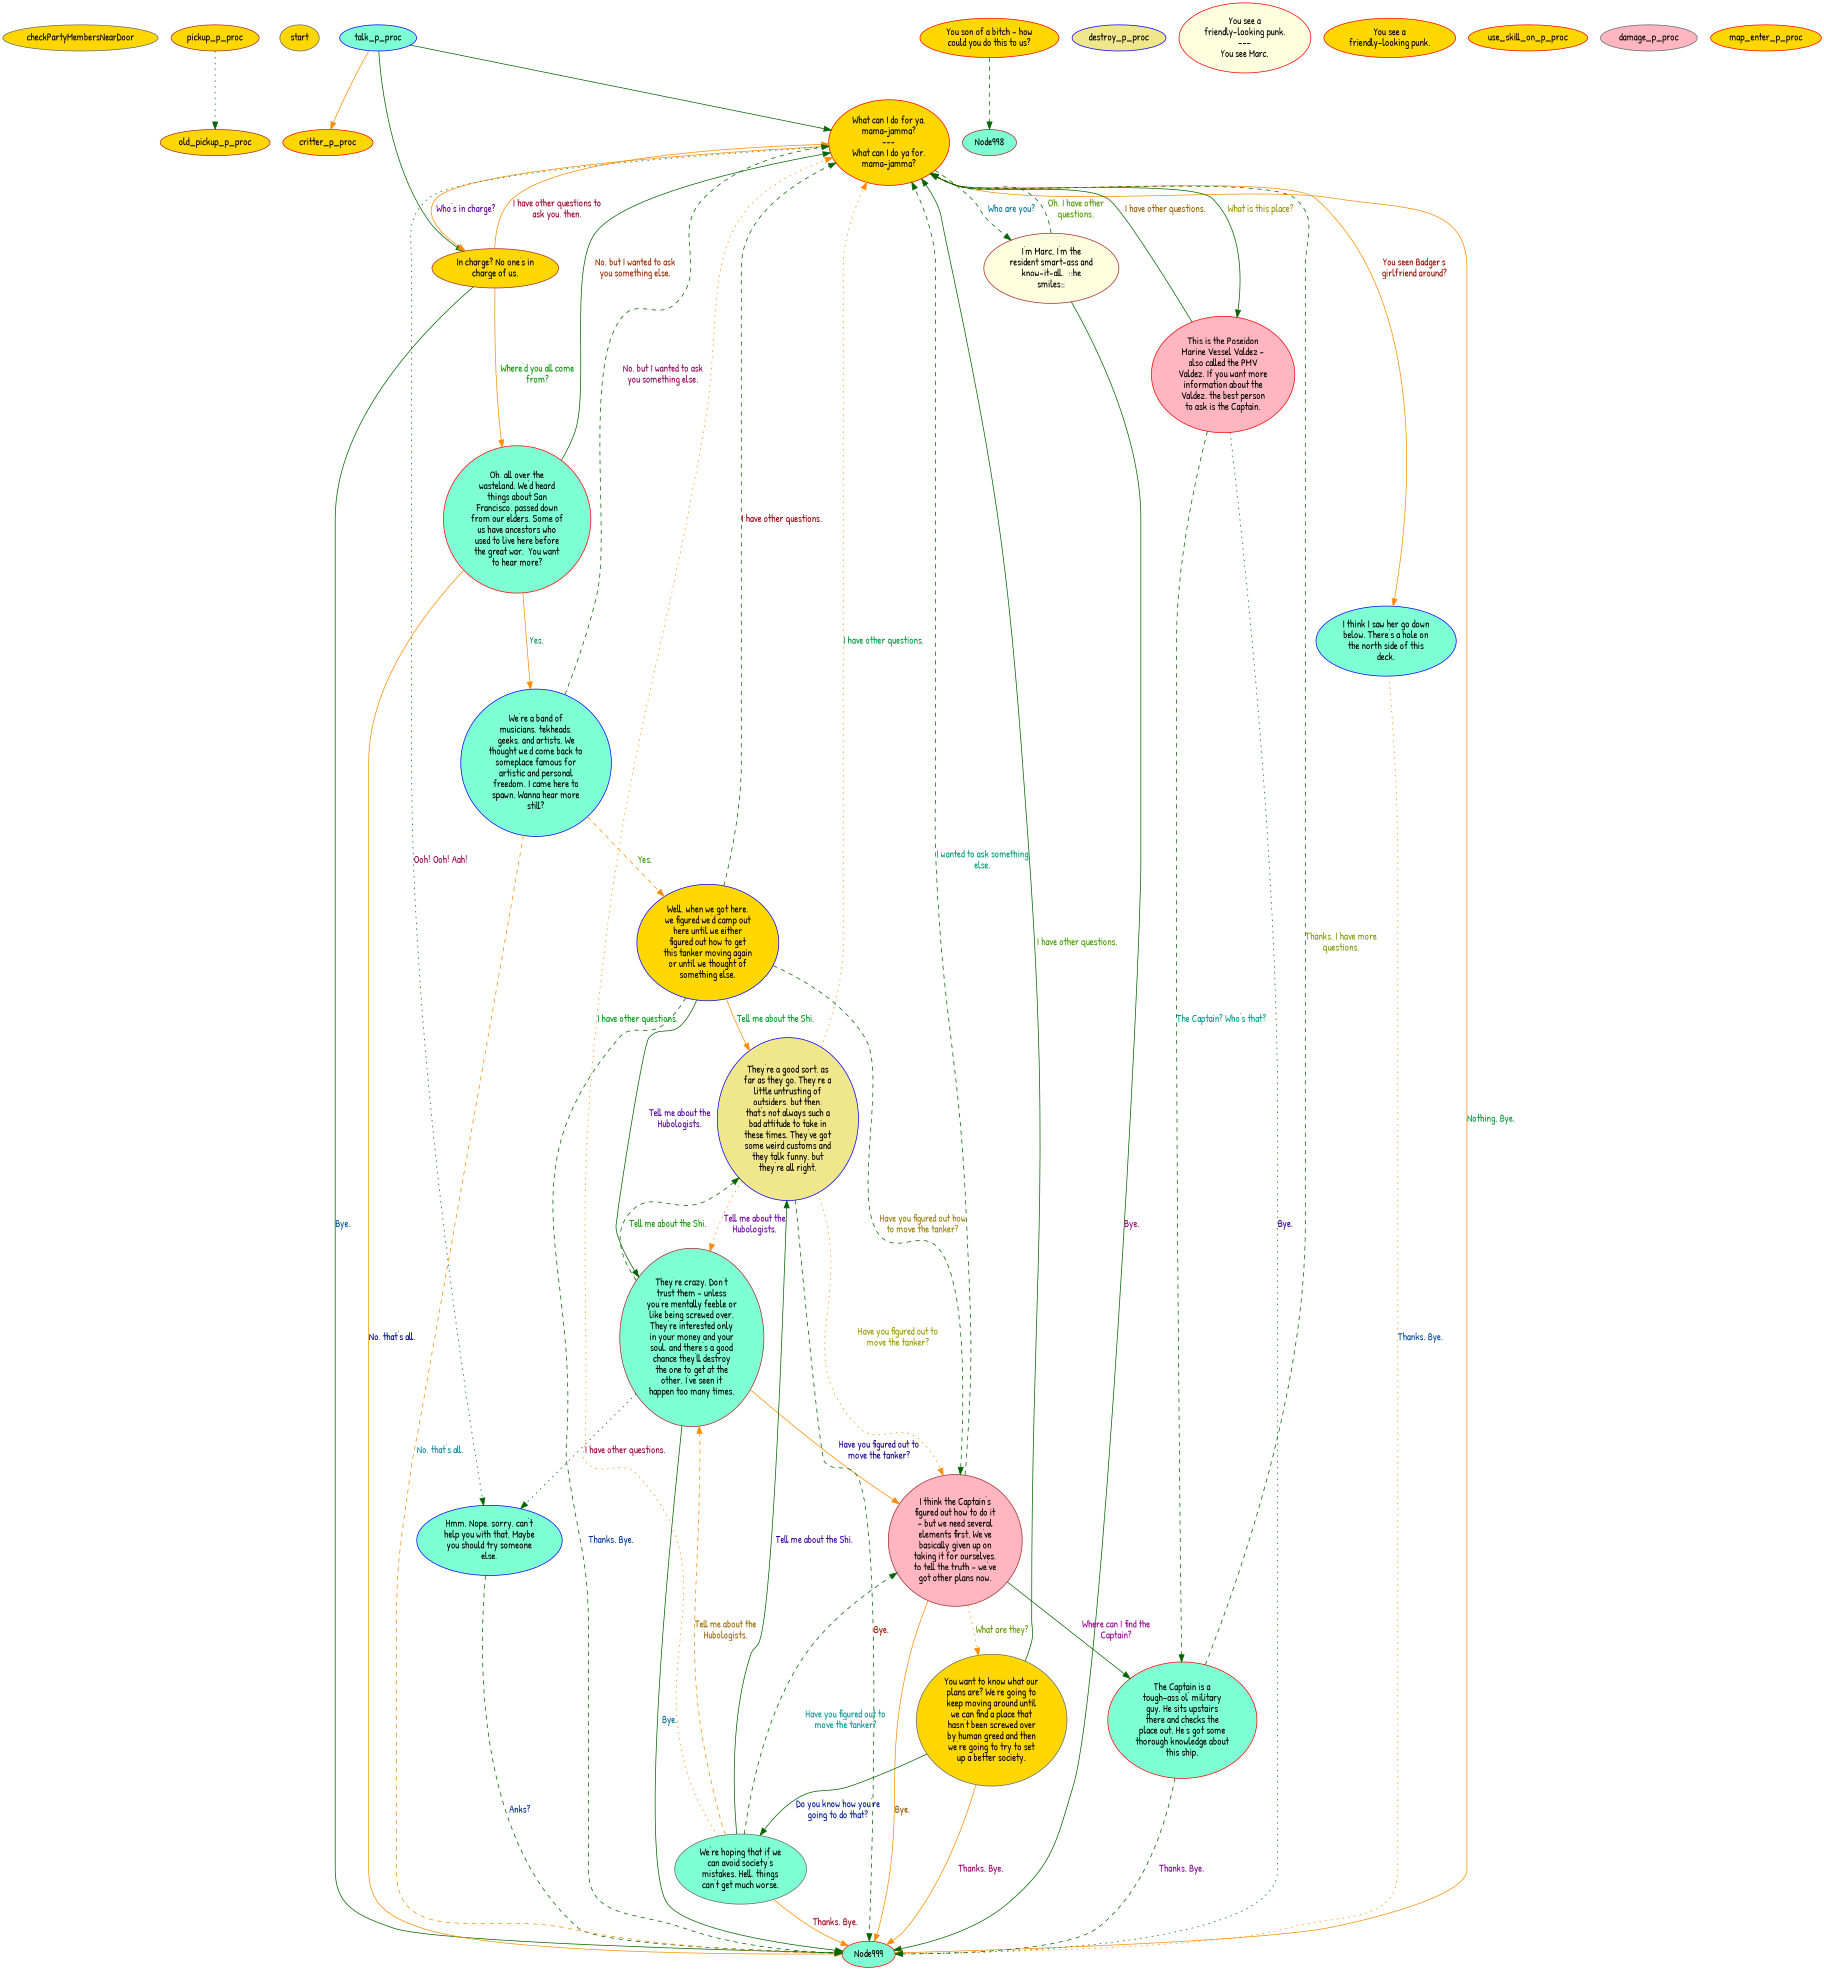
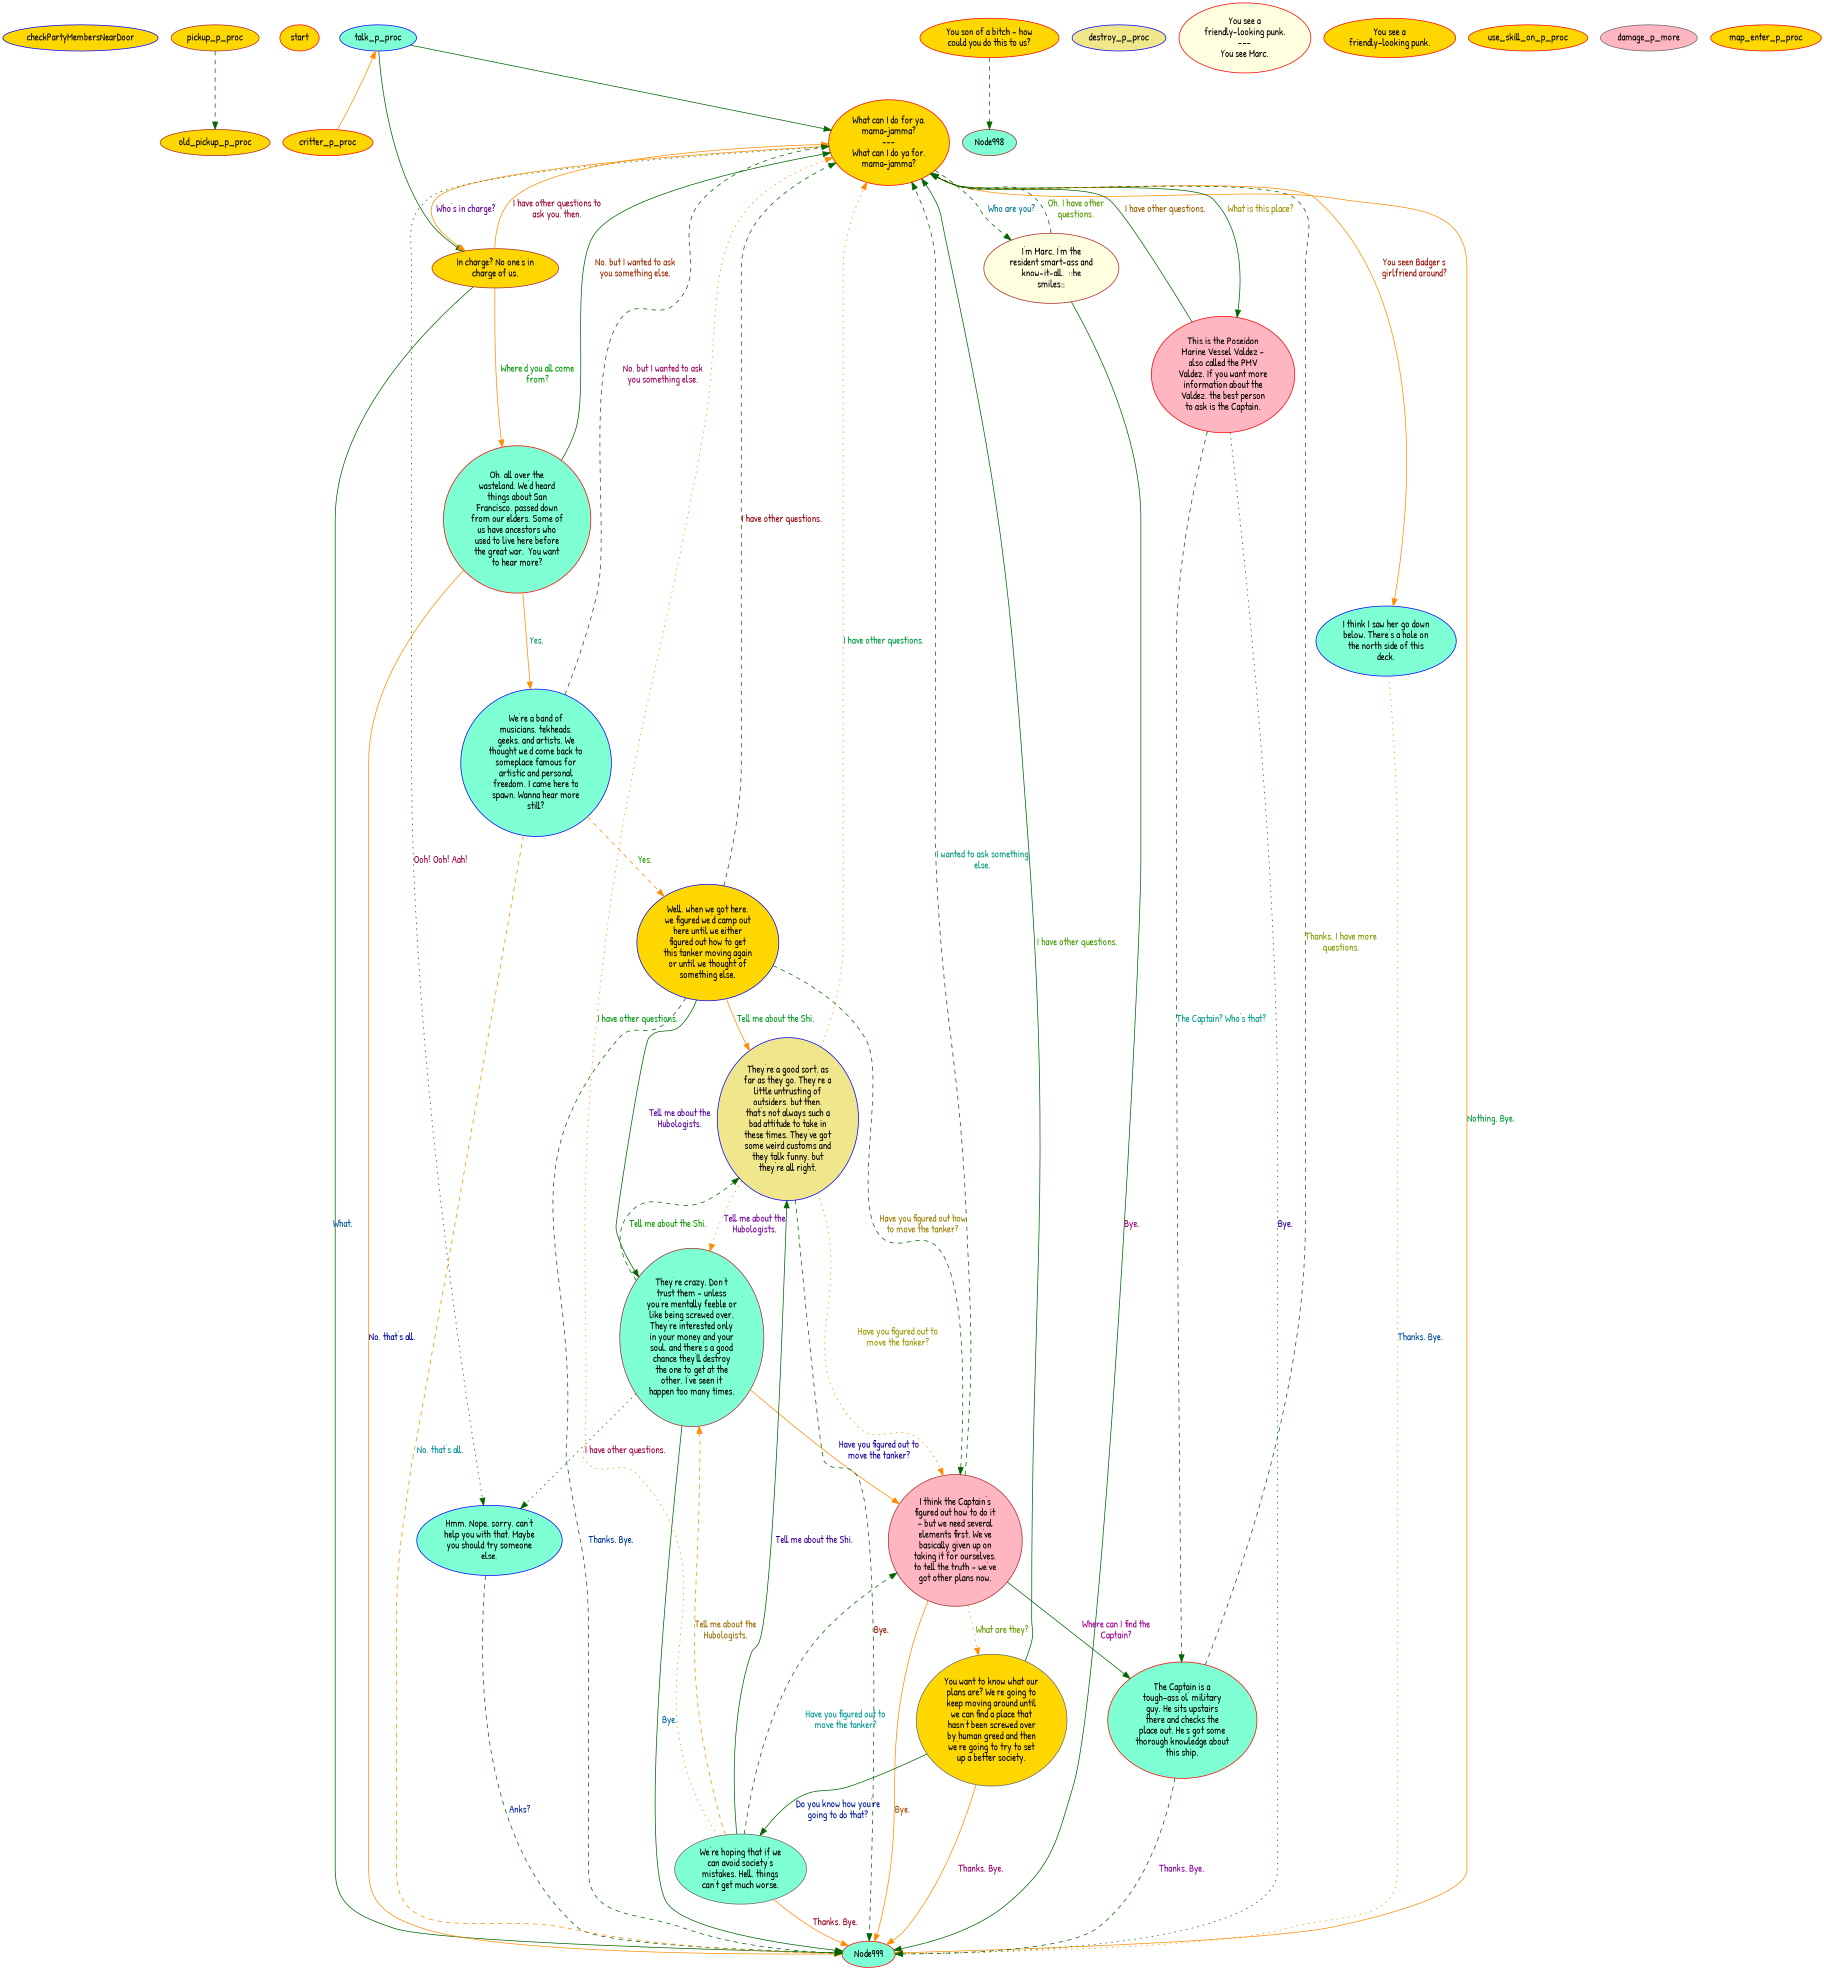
node "checkPartyMembersNearDoor": color gray40 -> blue
node "start": color gray40 -> red
node "damage_p_proc": label "damage_p_proc" -> "damage_p_more"
edge "pickup_p_proc" -> "old_pickup_p_proc": style dotted -> dashed
edge "talk_p_proc" -> "critter_p_proc": reversed
edge "In charge? No one's in charge of us." -> "Node999": label "Bye." -> "What."
